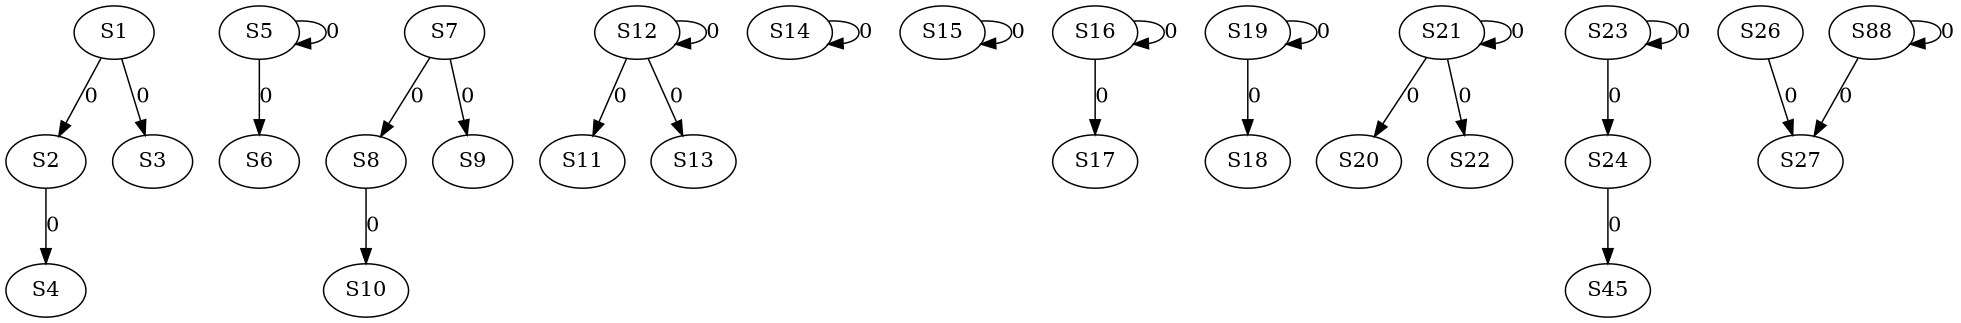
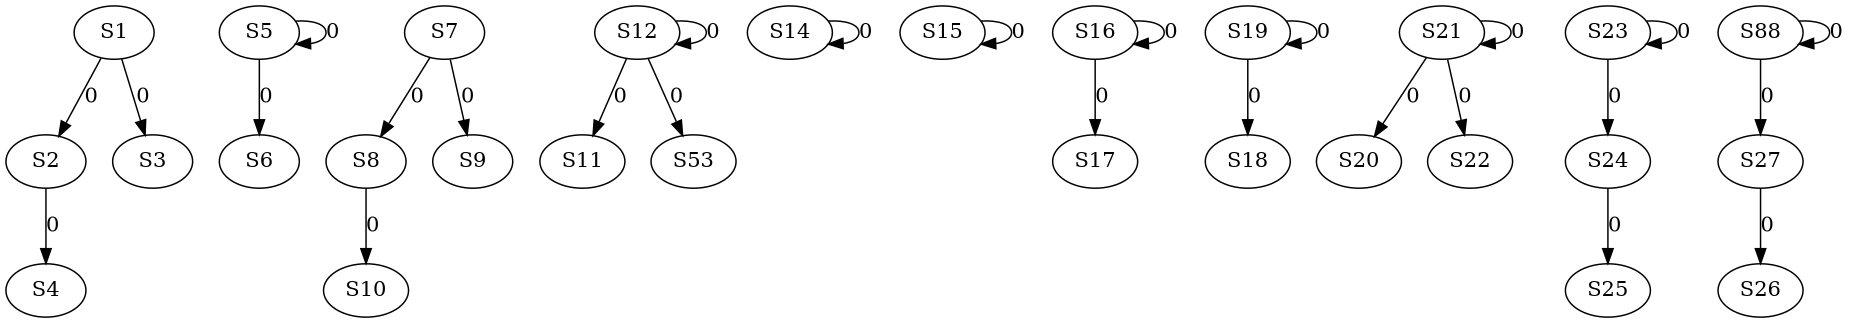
edge "S26" -> "S27": reversed
node "S13": label "S13" -> "S53"
node "S45": label "S45" -> "S25"
